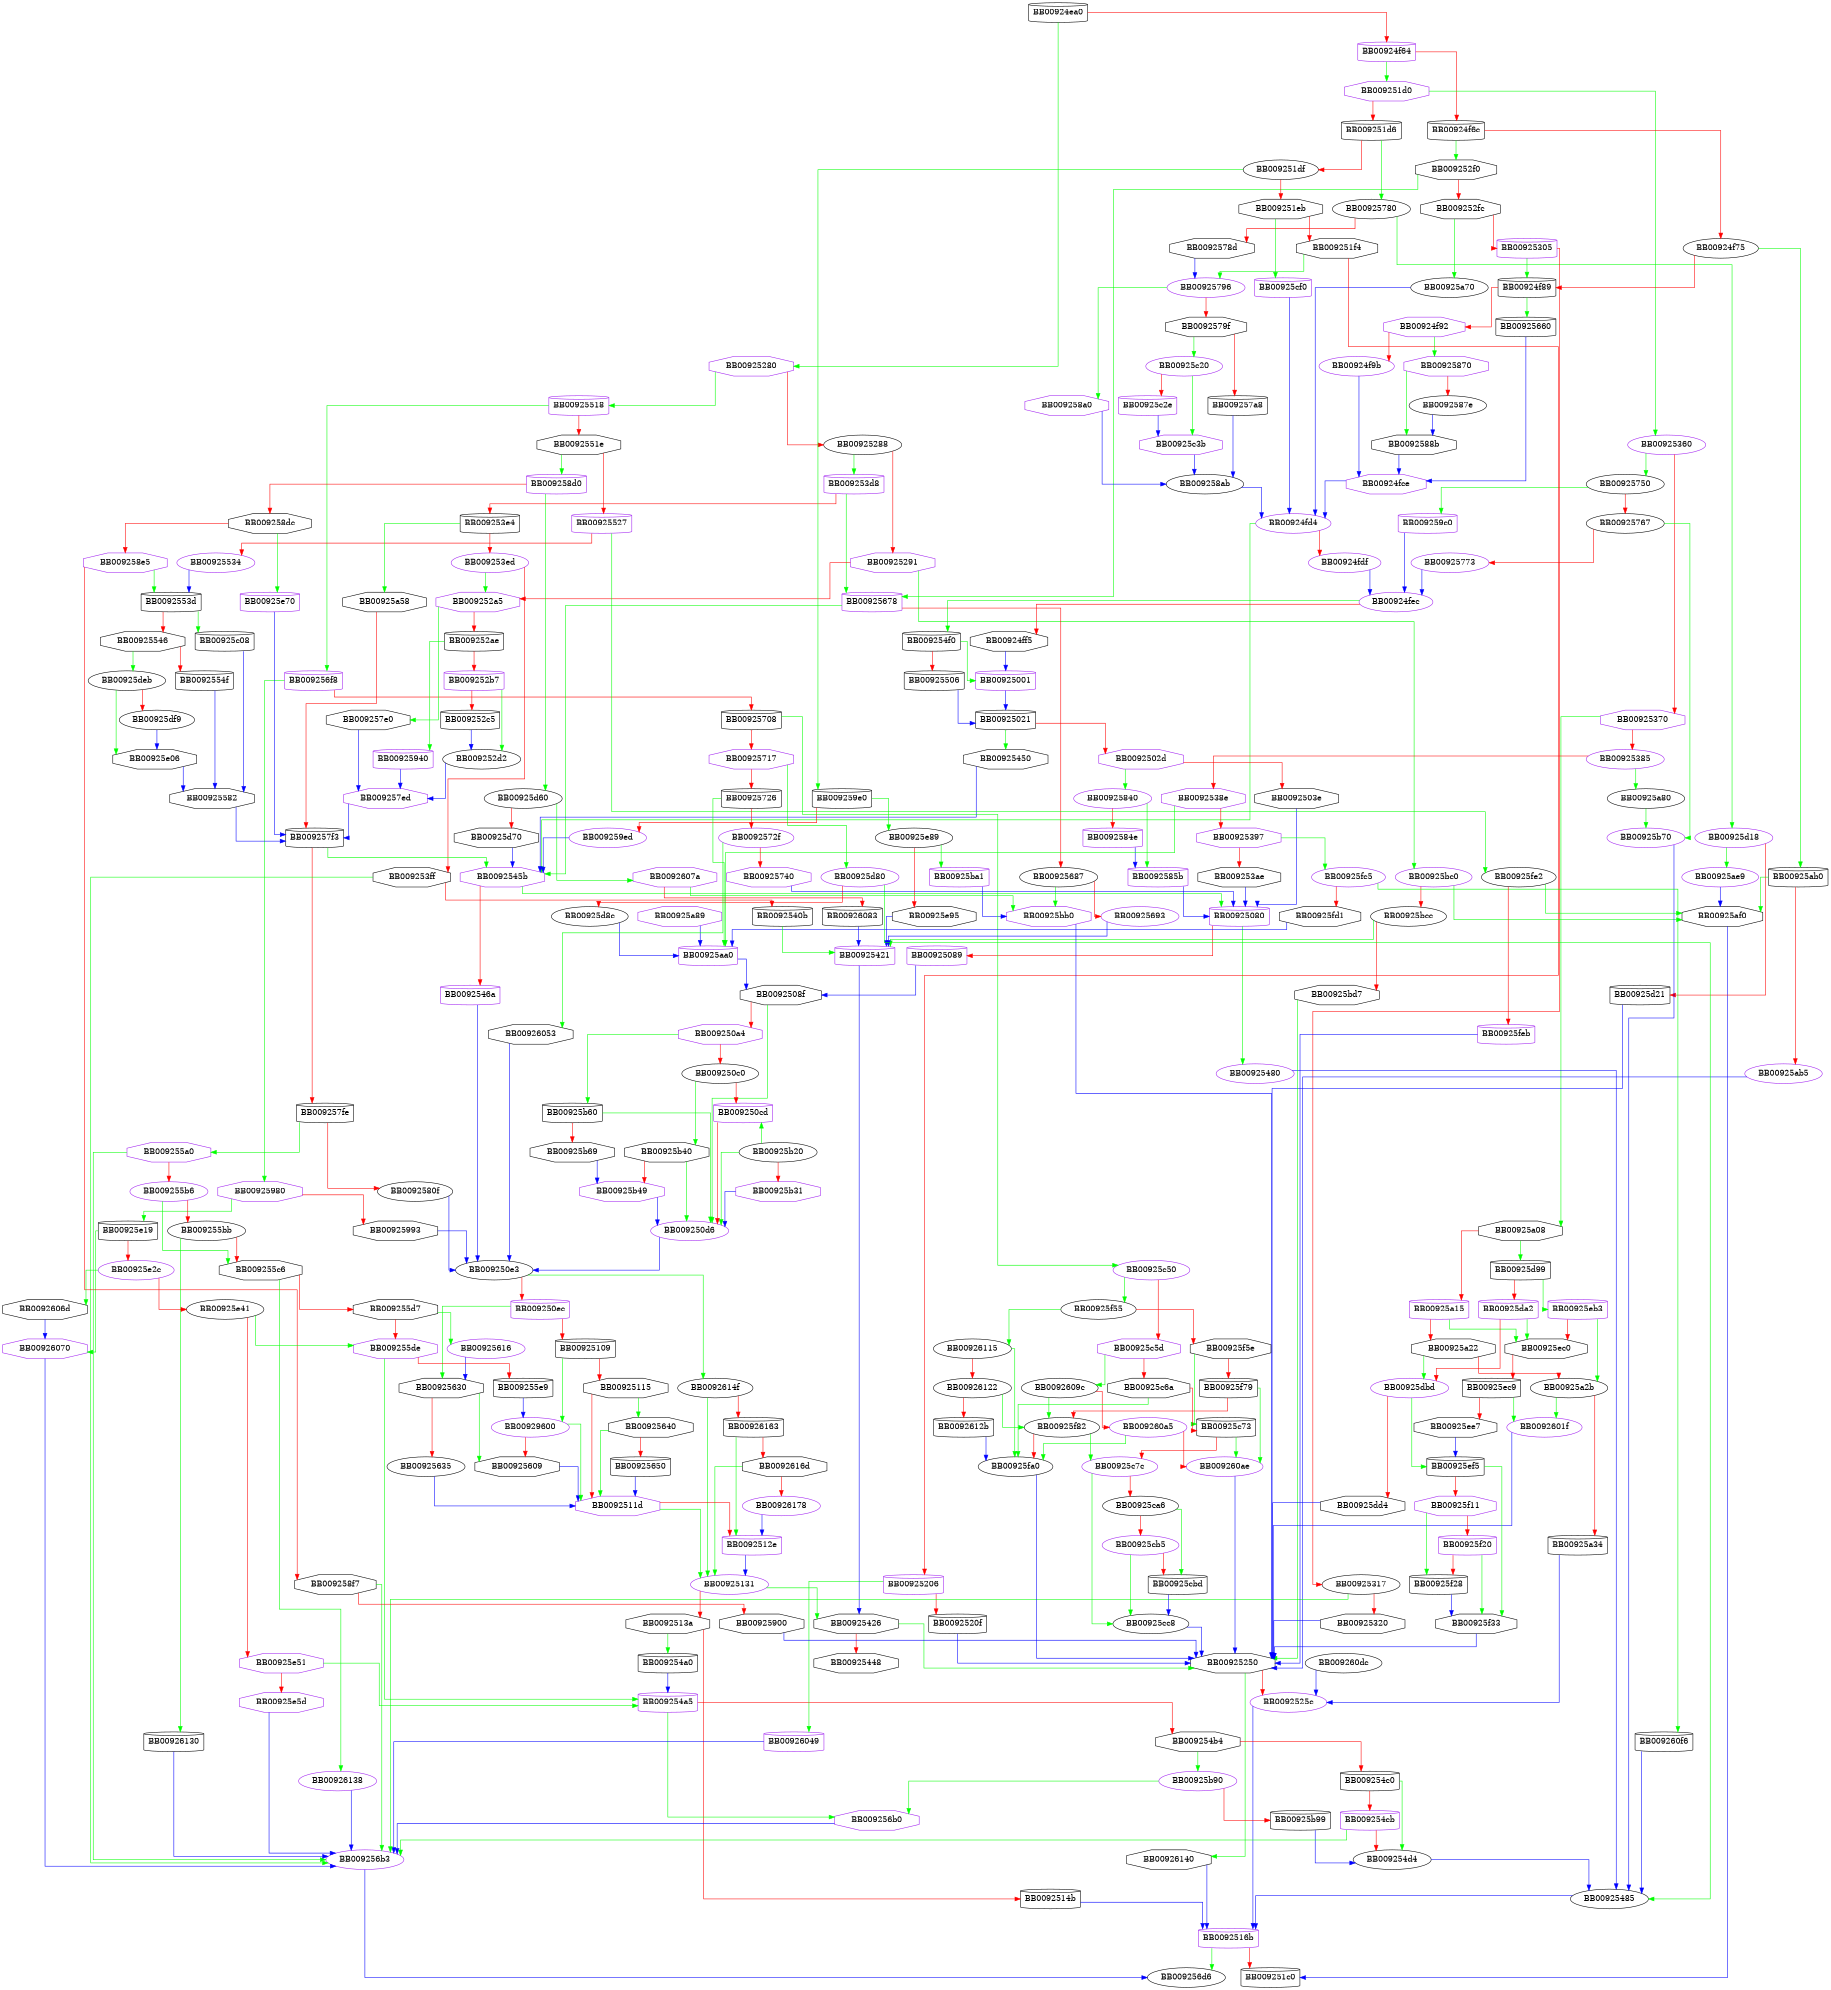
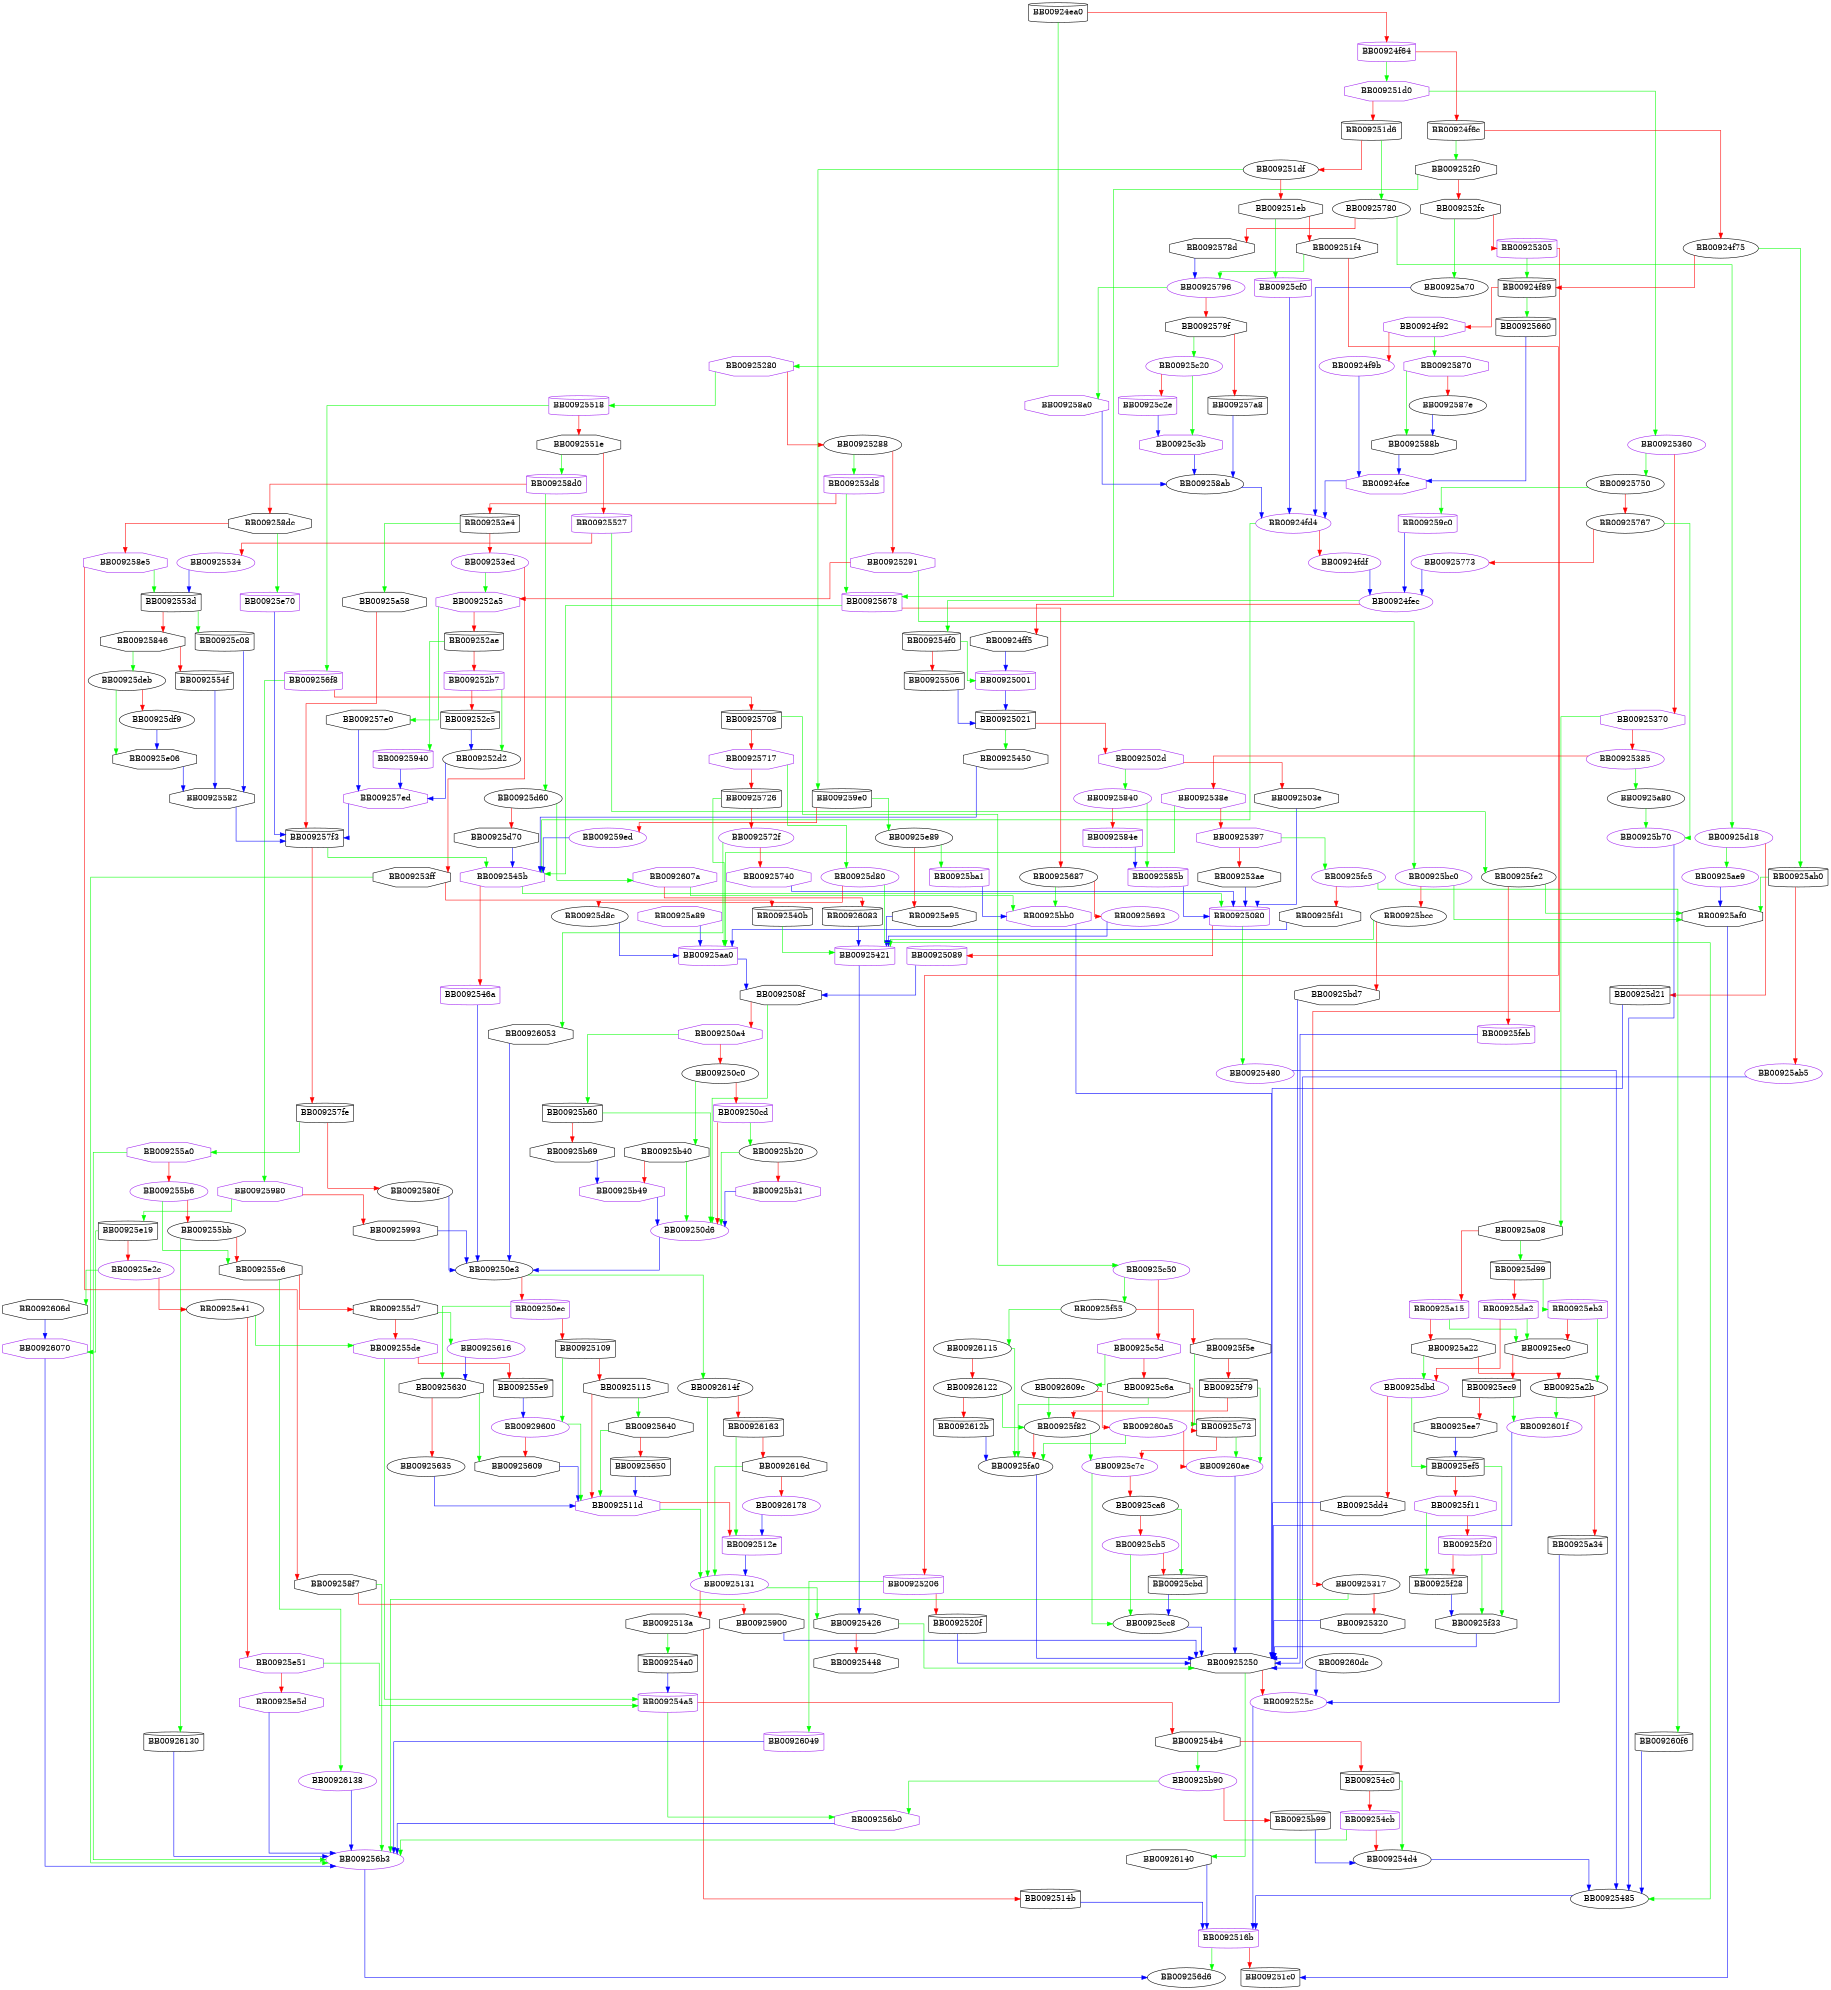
node "BB00925546": label "BB00925546" -> "BB00925846"
edge "BB00925b20" -> "BB009250cd": reversed
edge "BB00925bd7" -> "BB00925250": color green -> blue
